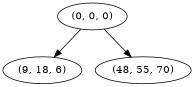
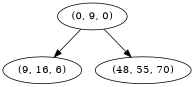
node "(0, 0, 0)": label "(0, 0, 0)" -> "(0, 9, 0)"
node "(9, 18, 6)": label "(9, 18, 6)" -> "(9, 16, 6)"
